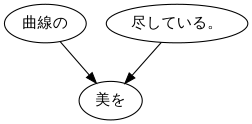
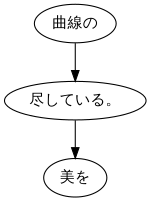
edge "曲線の" -> "美を": now "曲線の" -> "尽している。"
